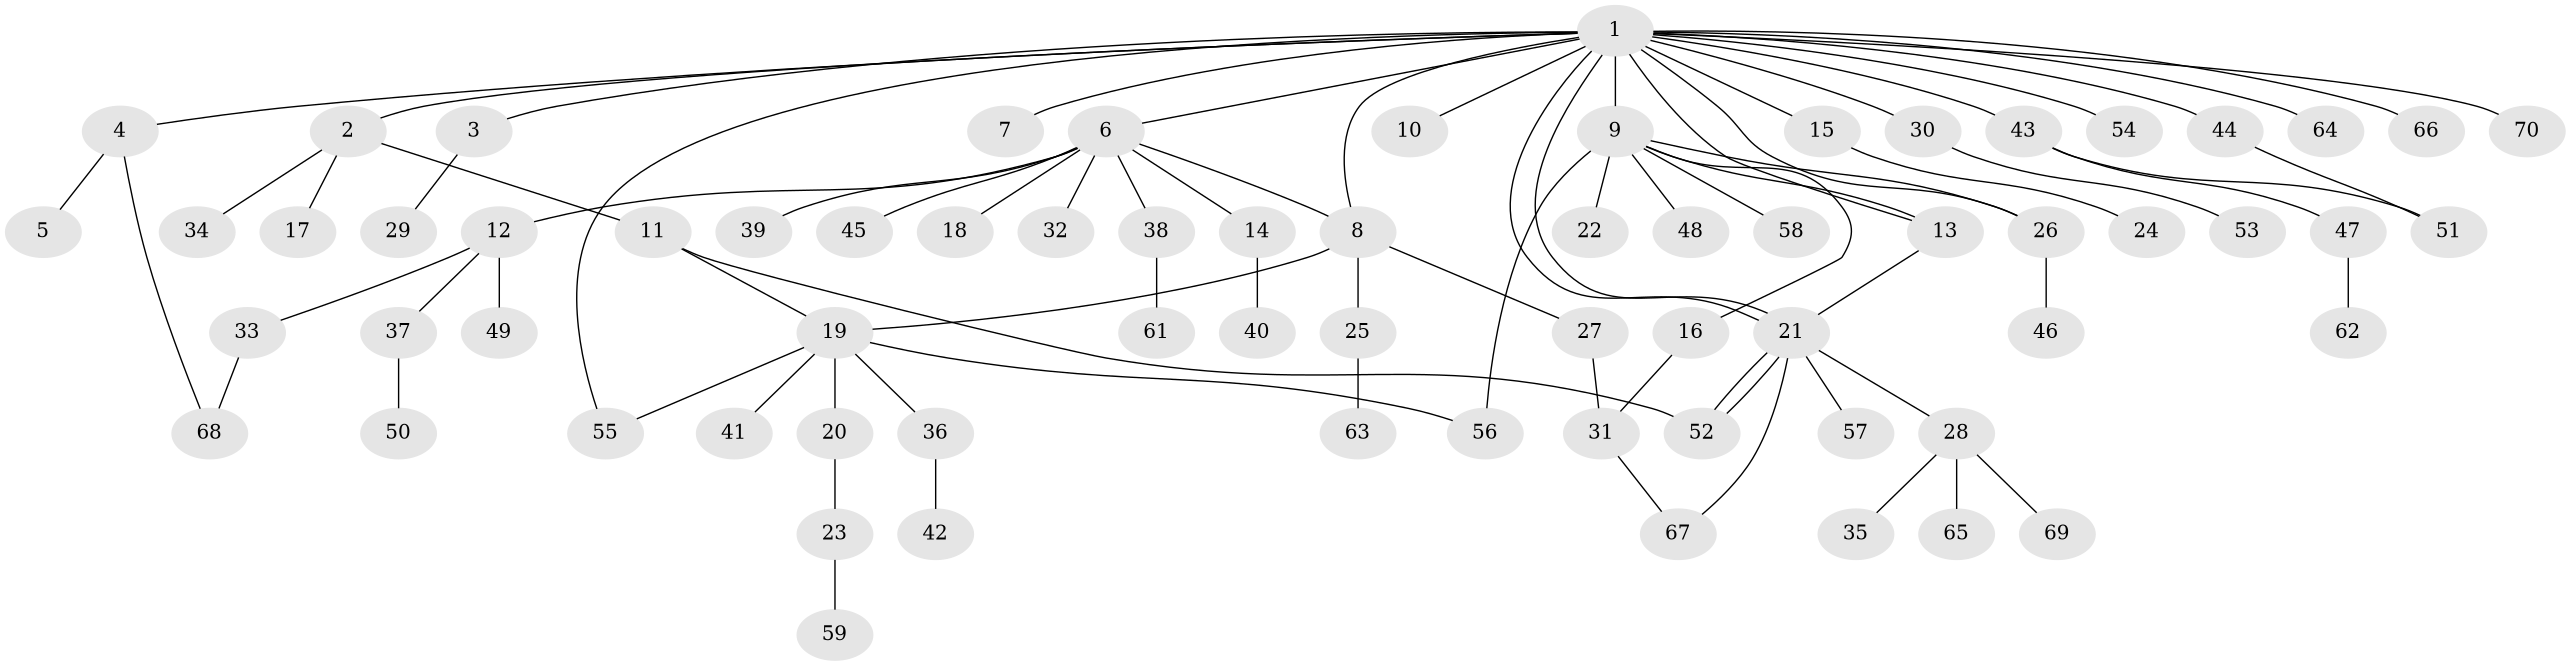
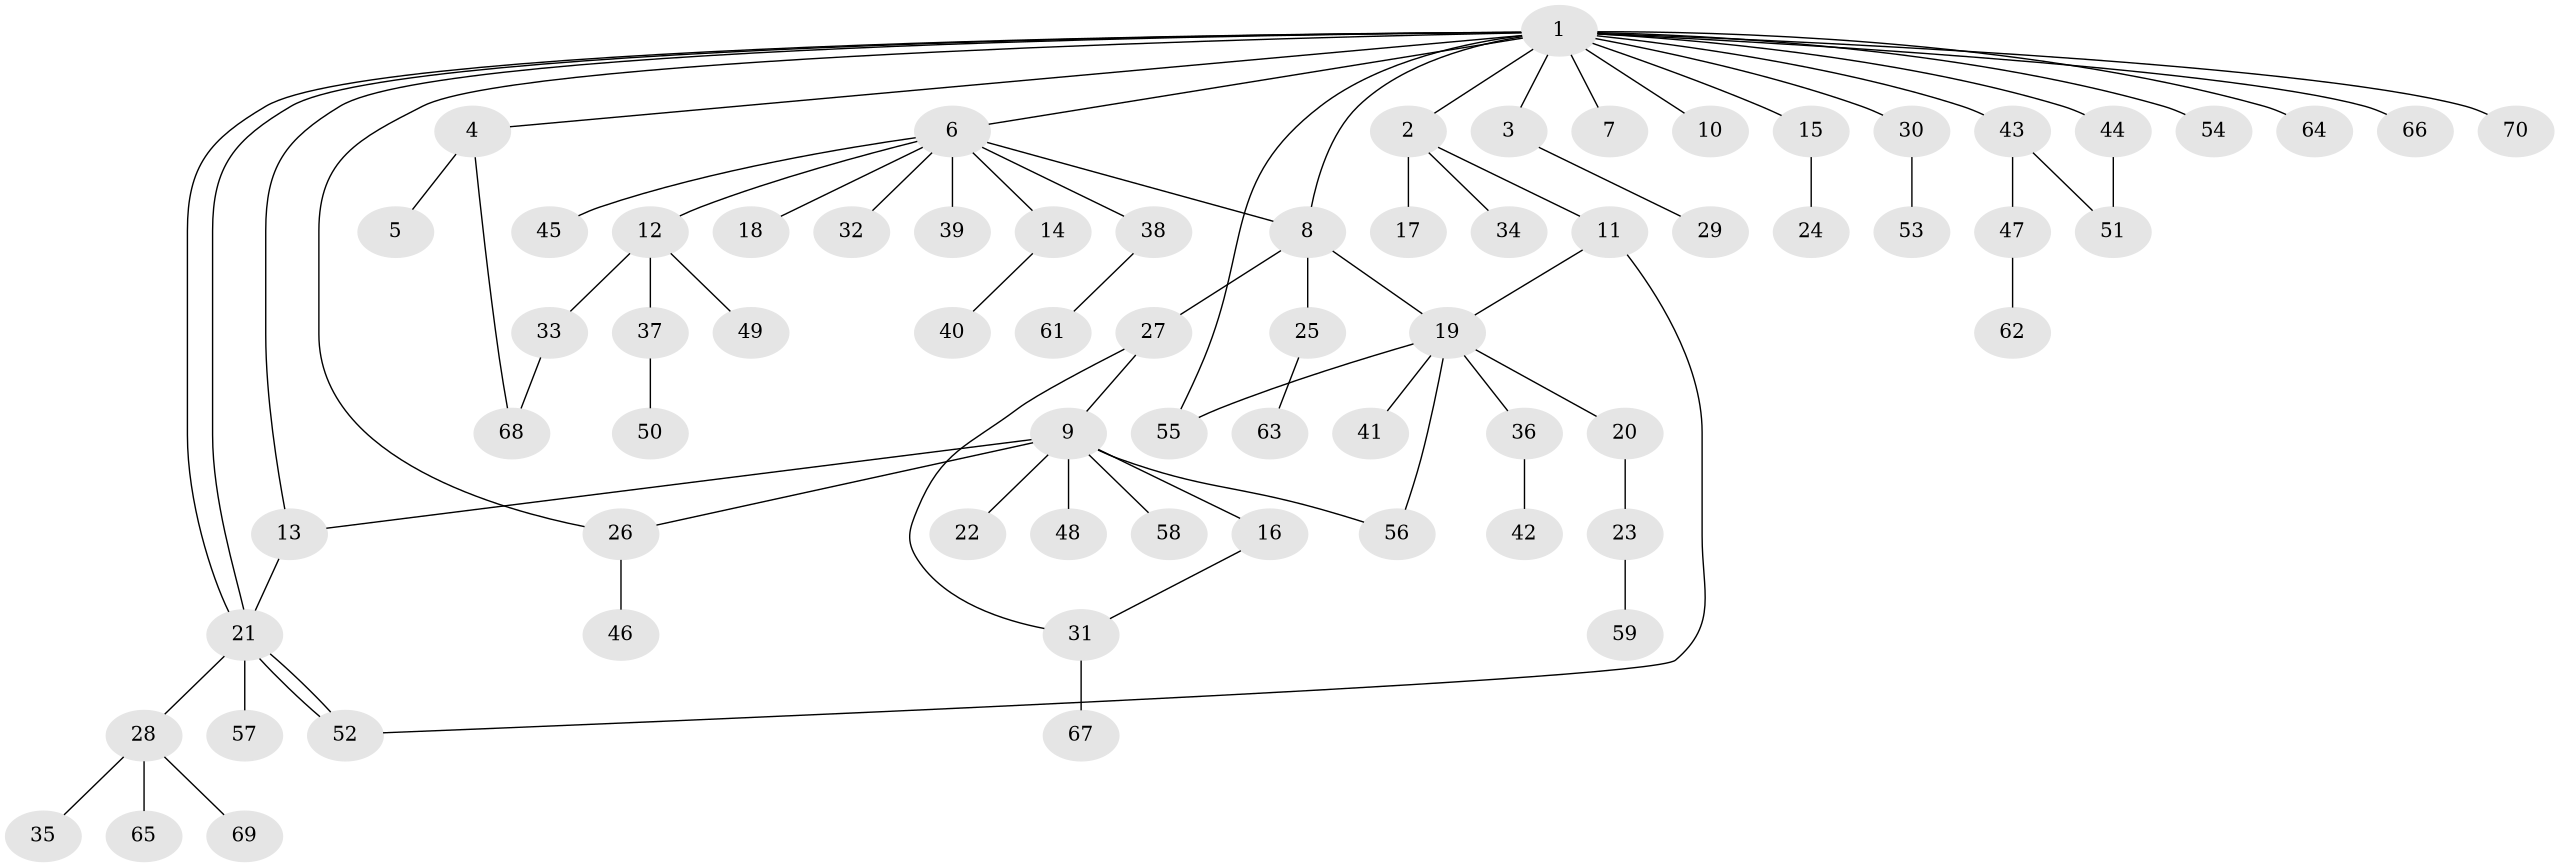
edge "1" -- "9": now "27" -- "9"
edge "21" -- "67": removed
